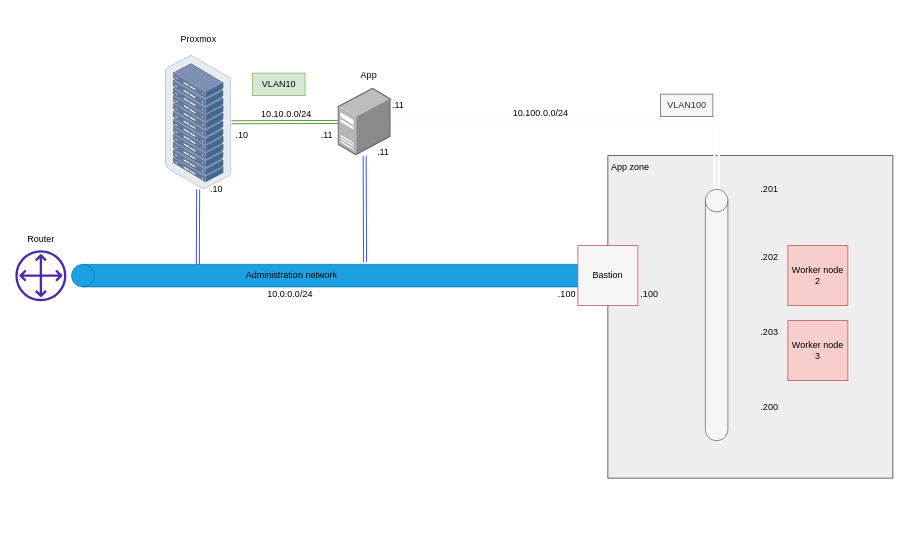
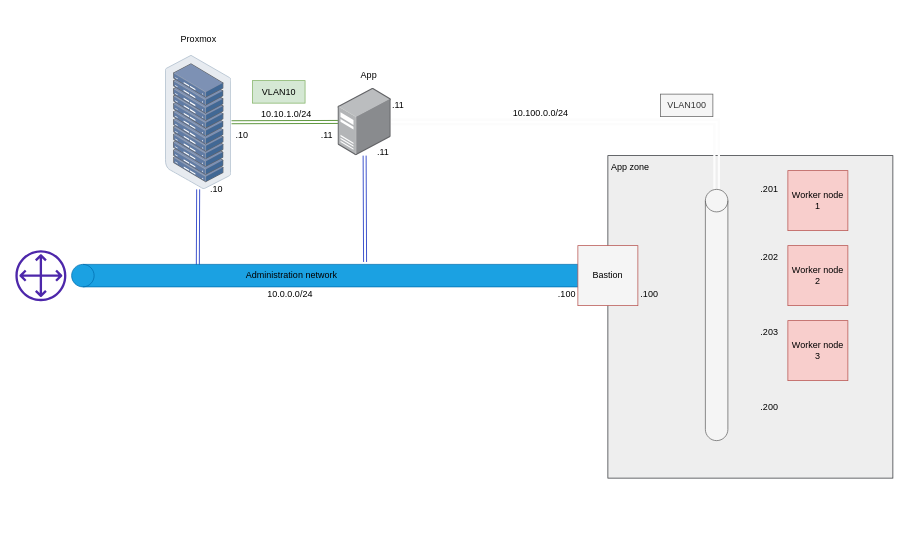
node "VLAN10": moved (279, 84) -> (279, 92)
node "10.10.0.0/24": label "10.10.0.0/24" -> "10.10.1.0/24"
node "Worker node 1": added
node "Router": removed
